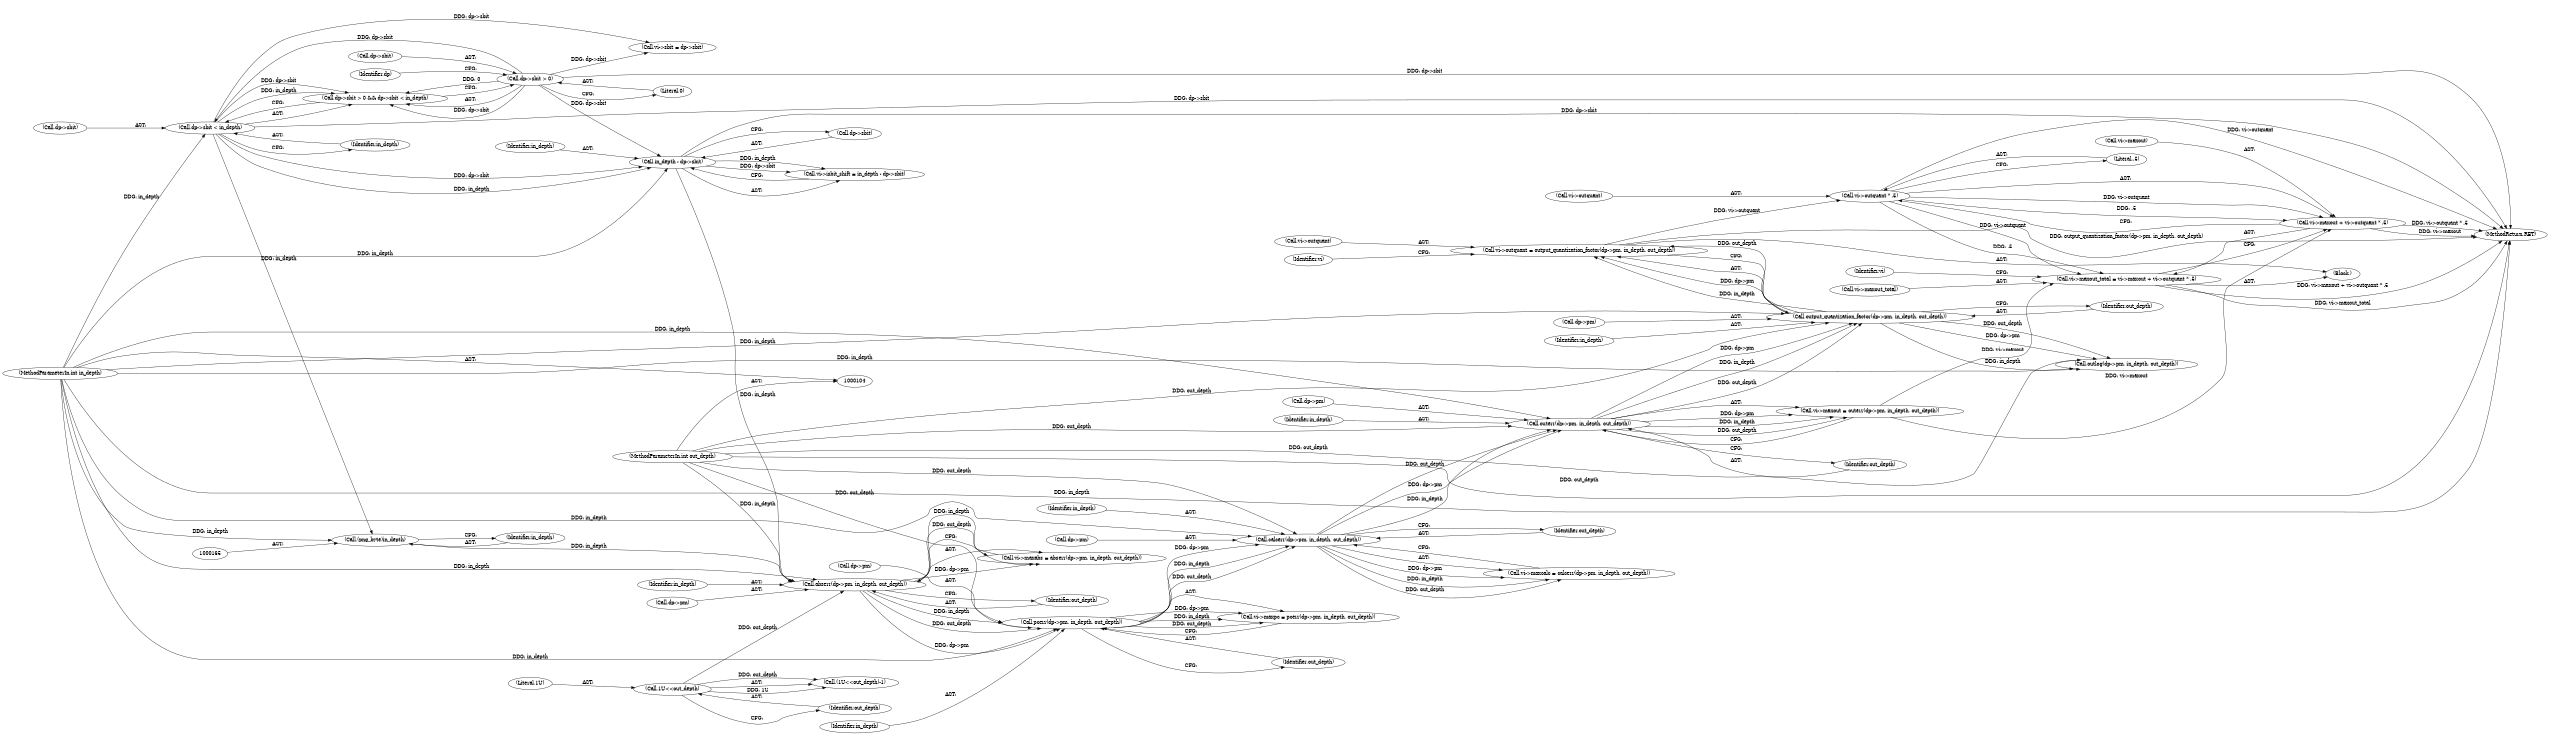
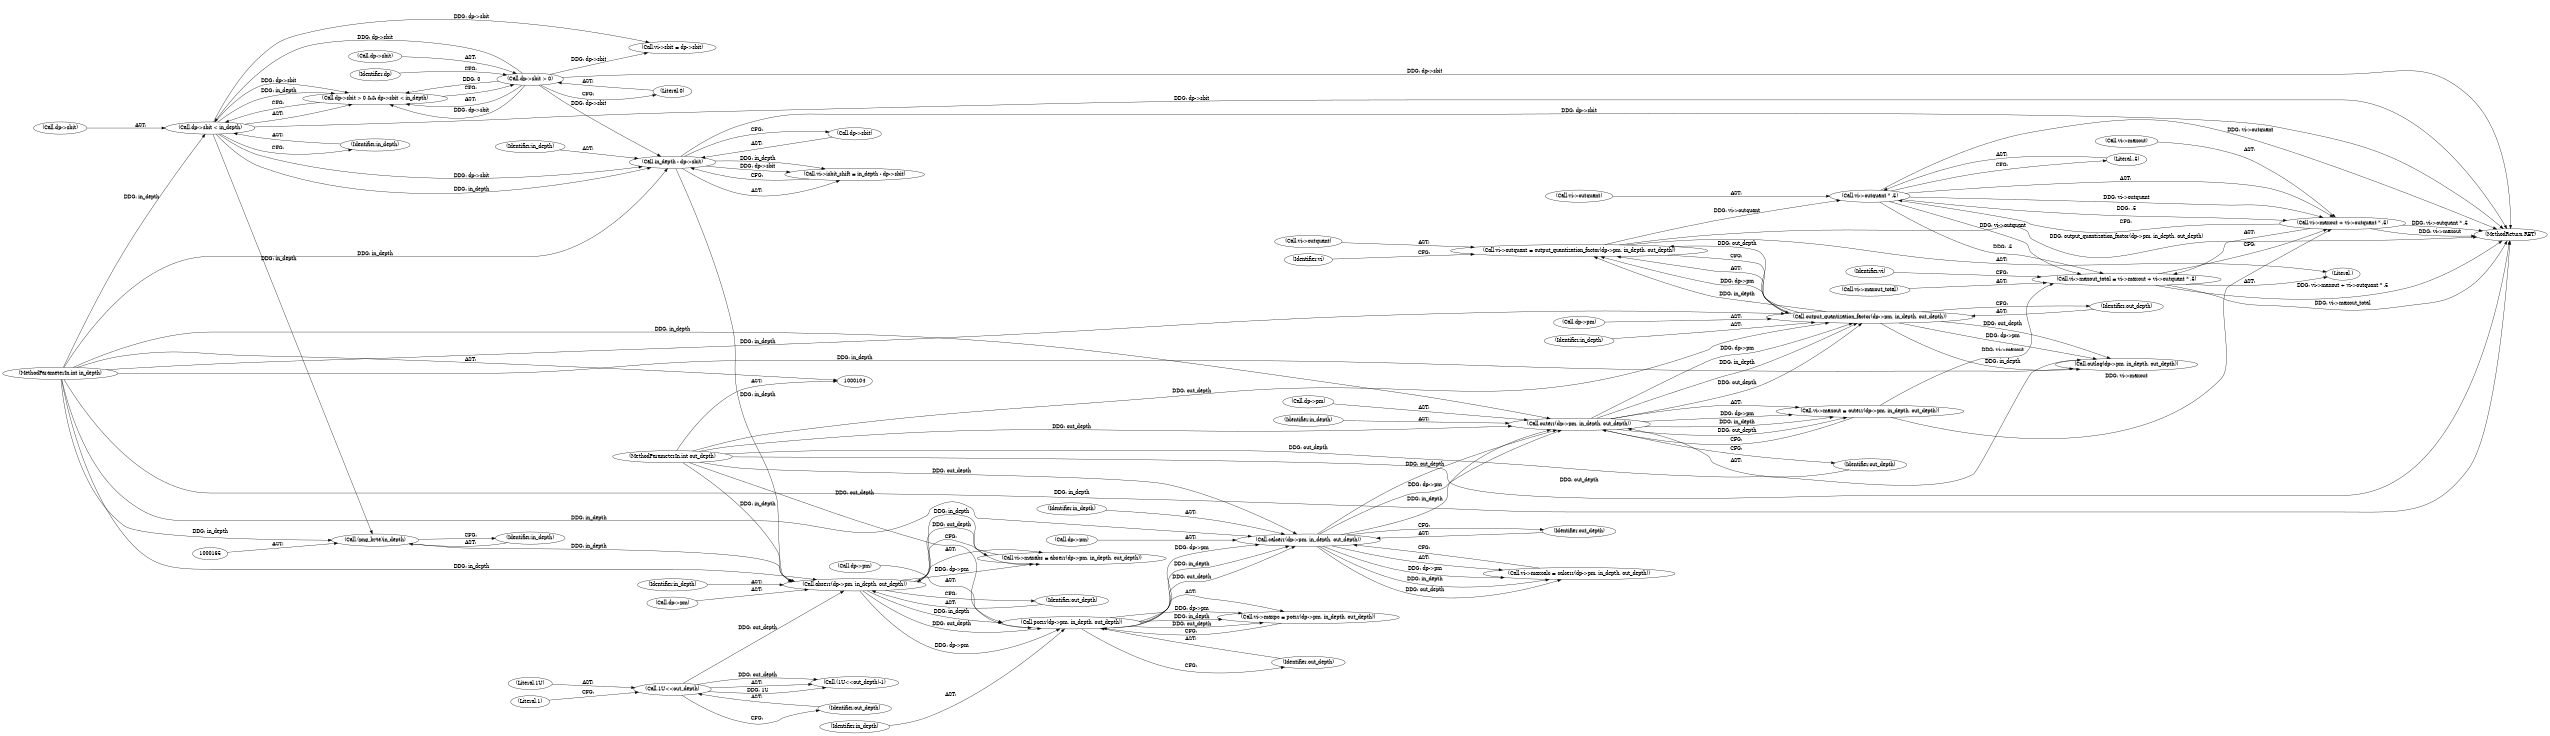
node "(Block,)": label "(Block,)" -> "(Literal,)"
edge "(MethodParameterIn,int in_depth)" -> "(Call,pcerr(dp->pm, in_depth, out_depth))": removed, label "DDG: in_depth"
node "(Literal,1)": added
